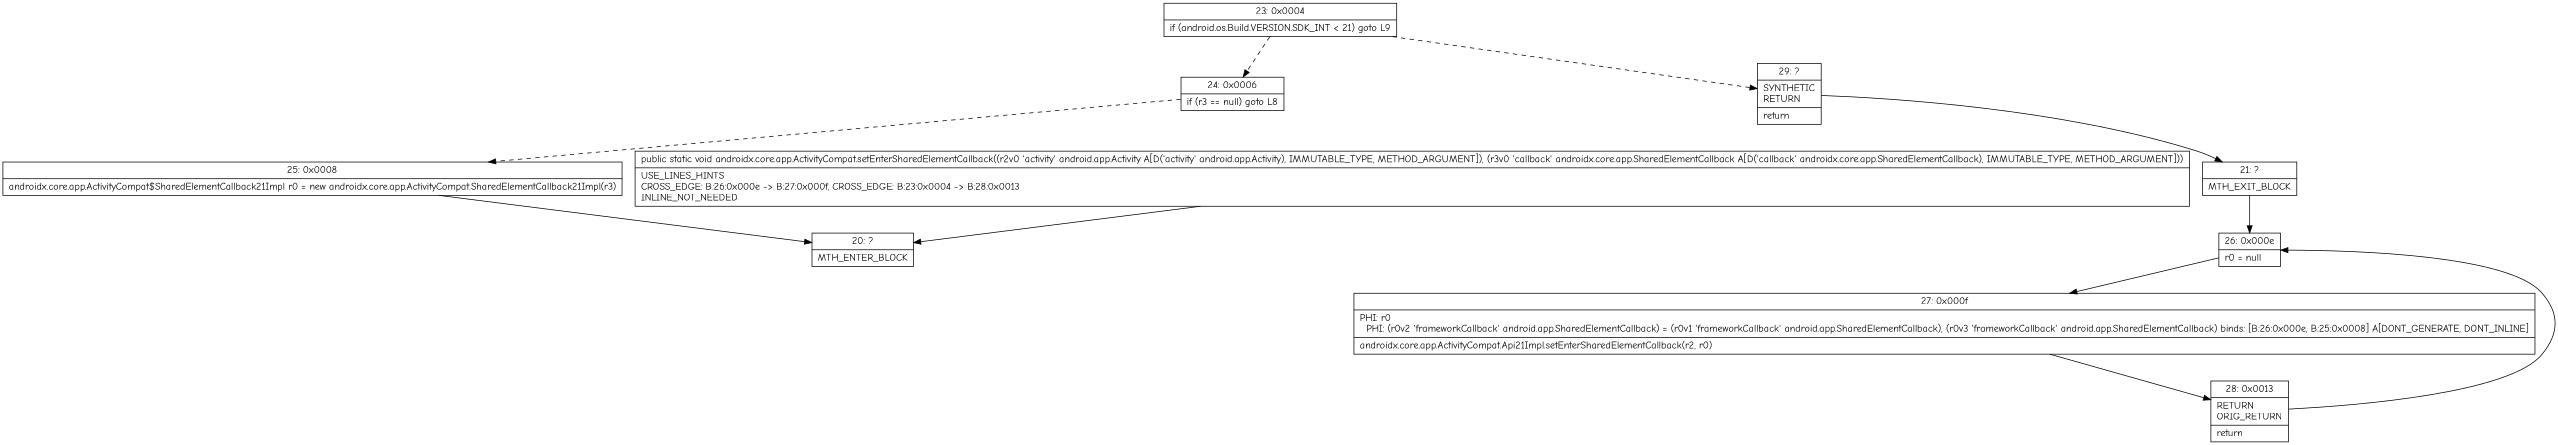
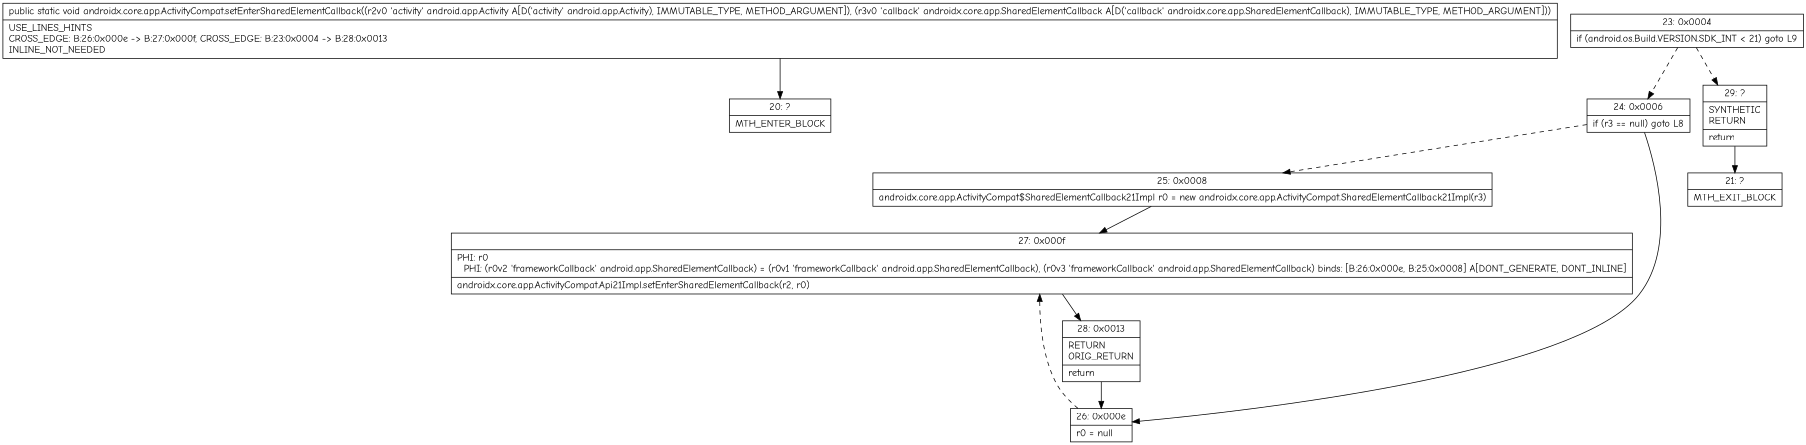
edge "21: ?" -> "26: 0x000e": now "24: 0x0006" -> "26: 0x000e"
edge "25: 0x0008" -> "20: ?": now "25: 0x0008" -> "27: 0x000f"
edge "26: 0x000e" -> "27: 0x000f": style solid -> dashed
